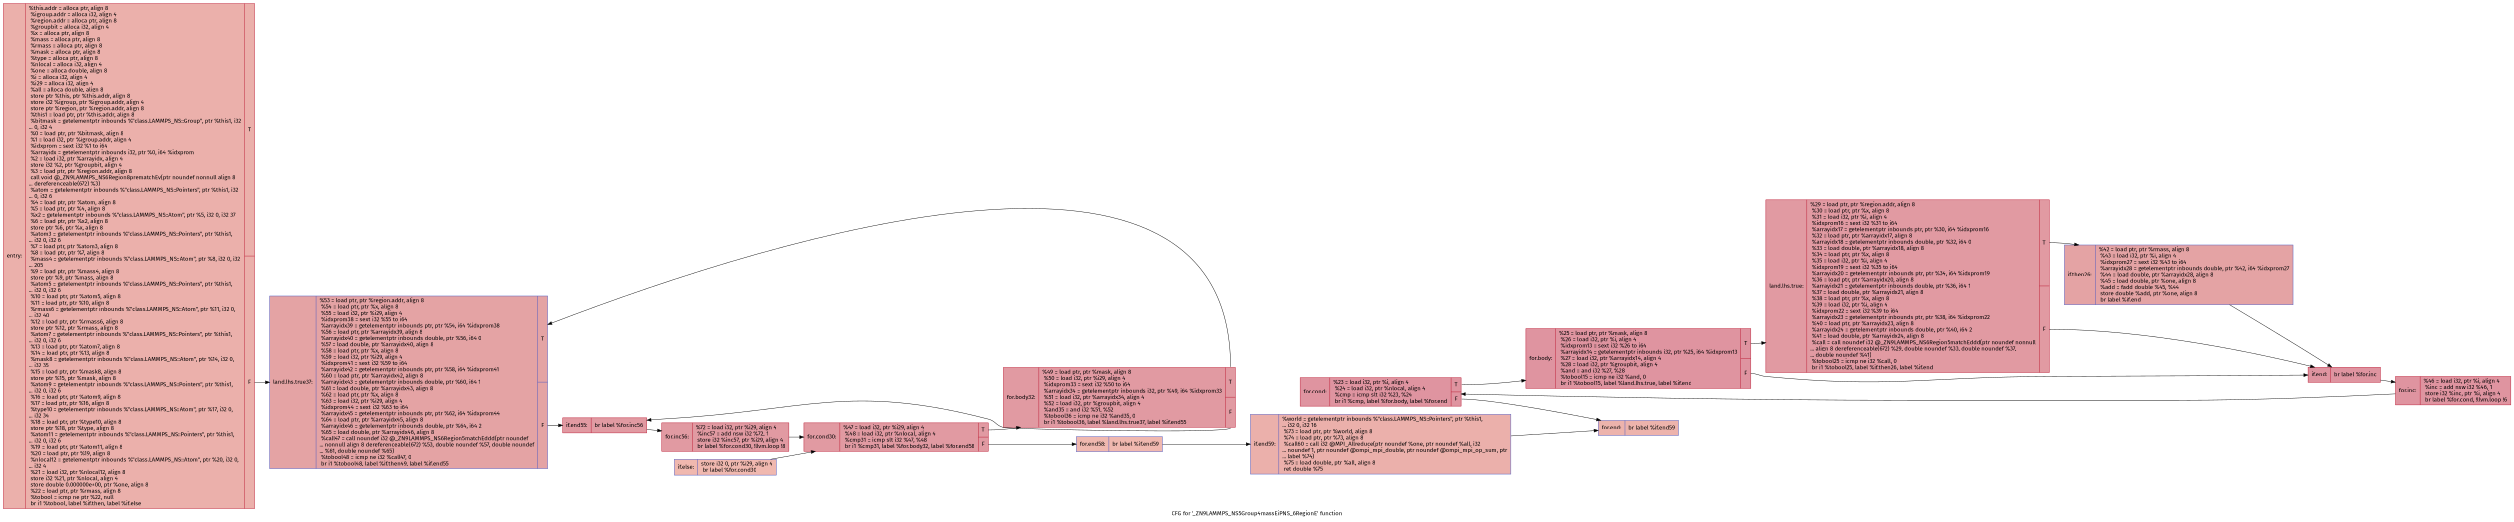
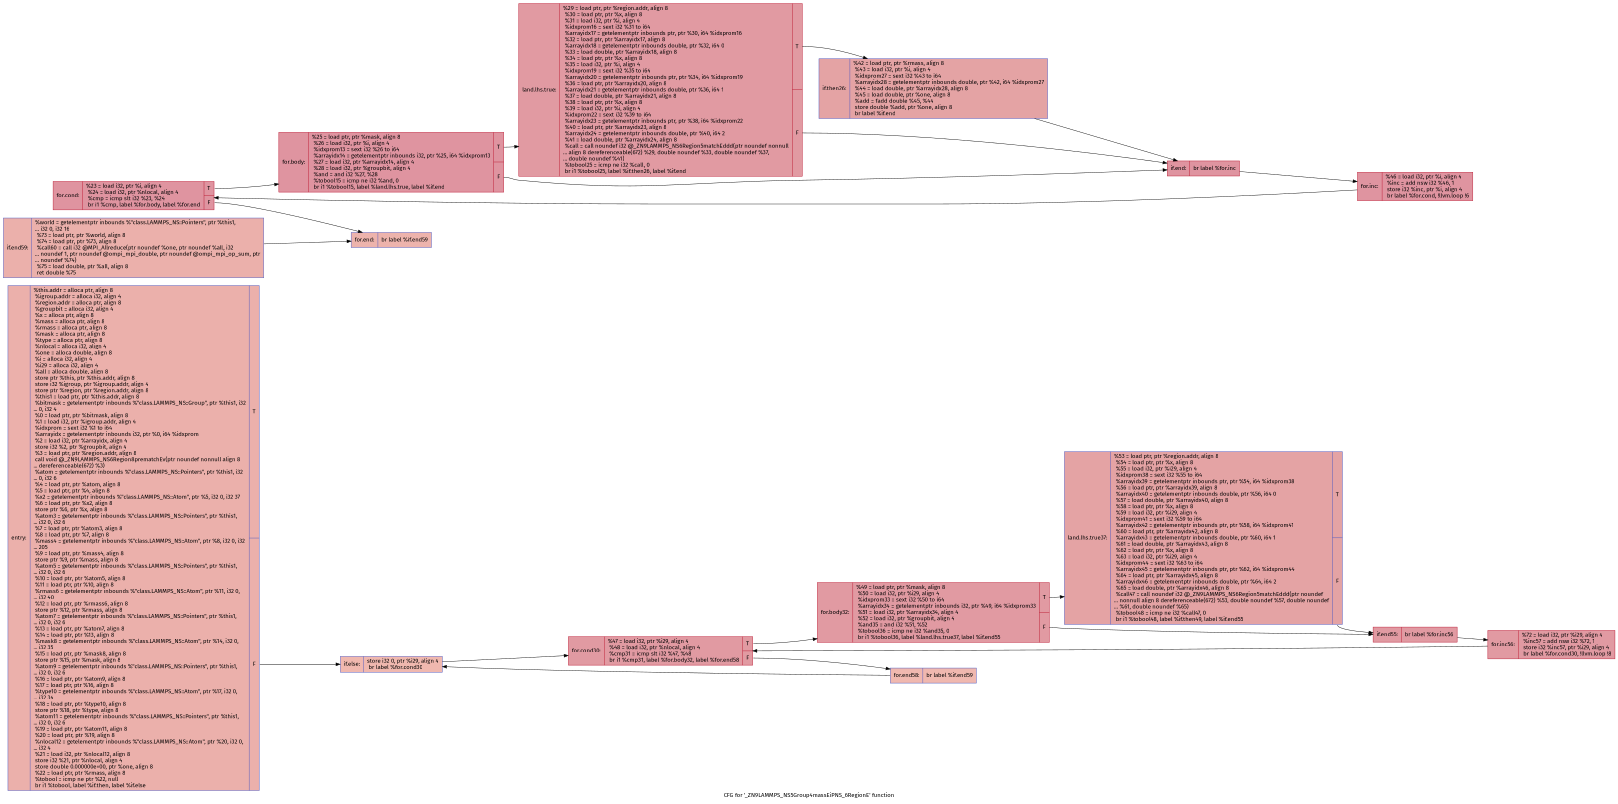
node "entry:": color #b70d28ff -> #3d50c3ff
edge "entry:" -> "land.lhs.true37:": now "entry:" -> "if.else:"
edge "for.end58:" -> "if.end59:": now "for.end58:" -> "if.else:"
node "if.end59:": text "... label %74)" -> "... noundef %74)"
